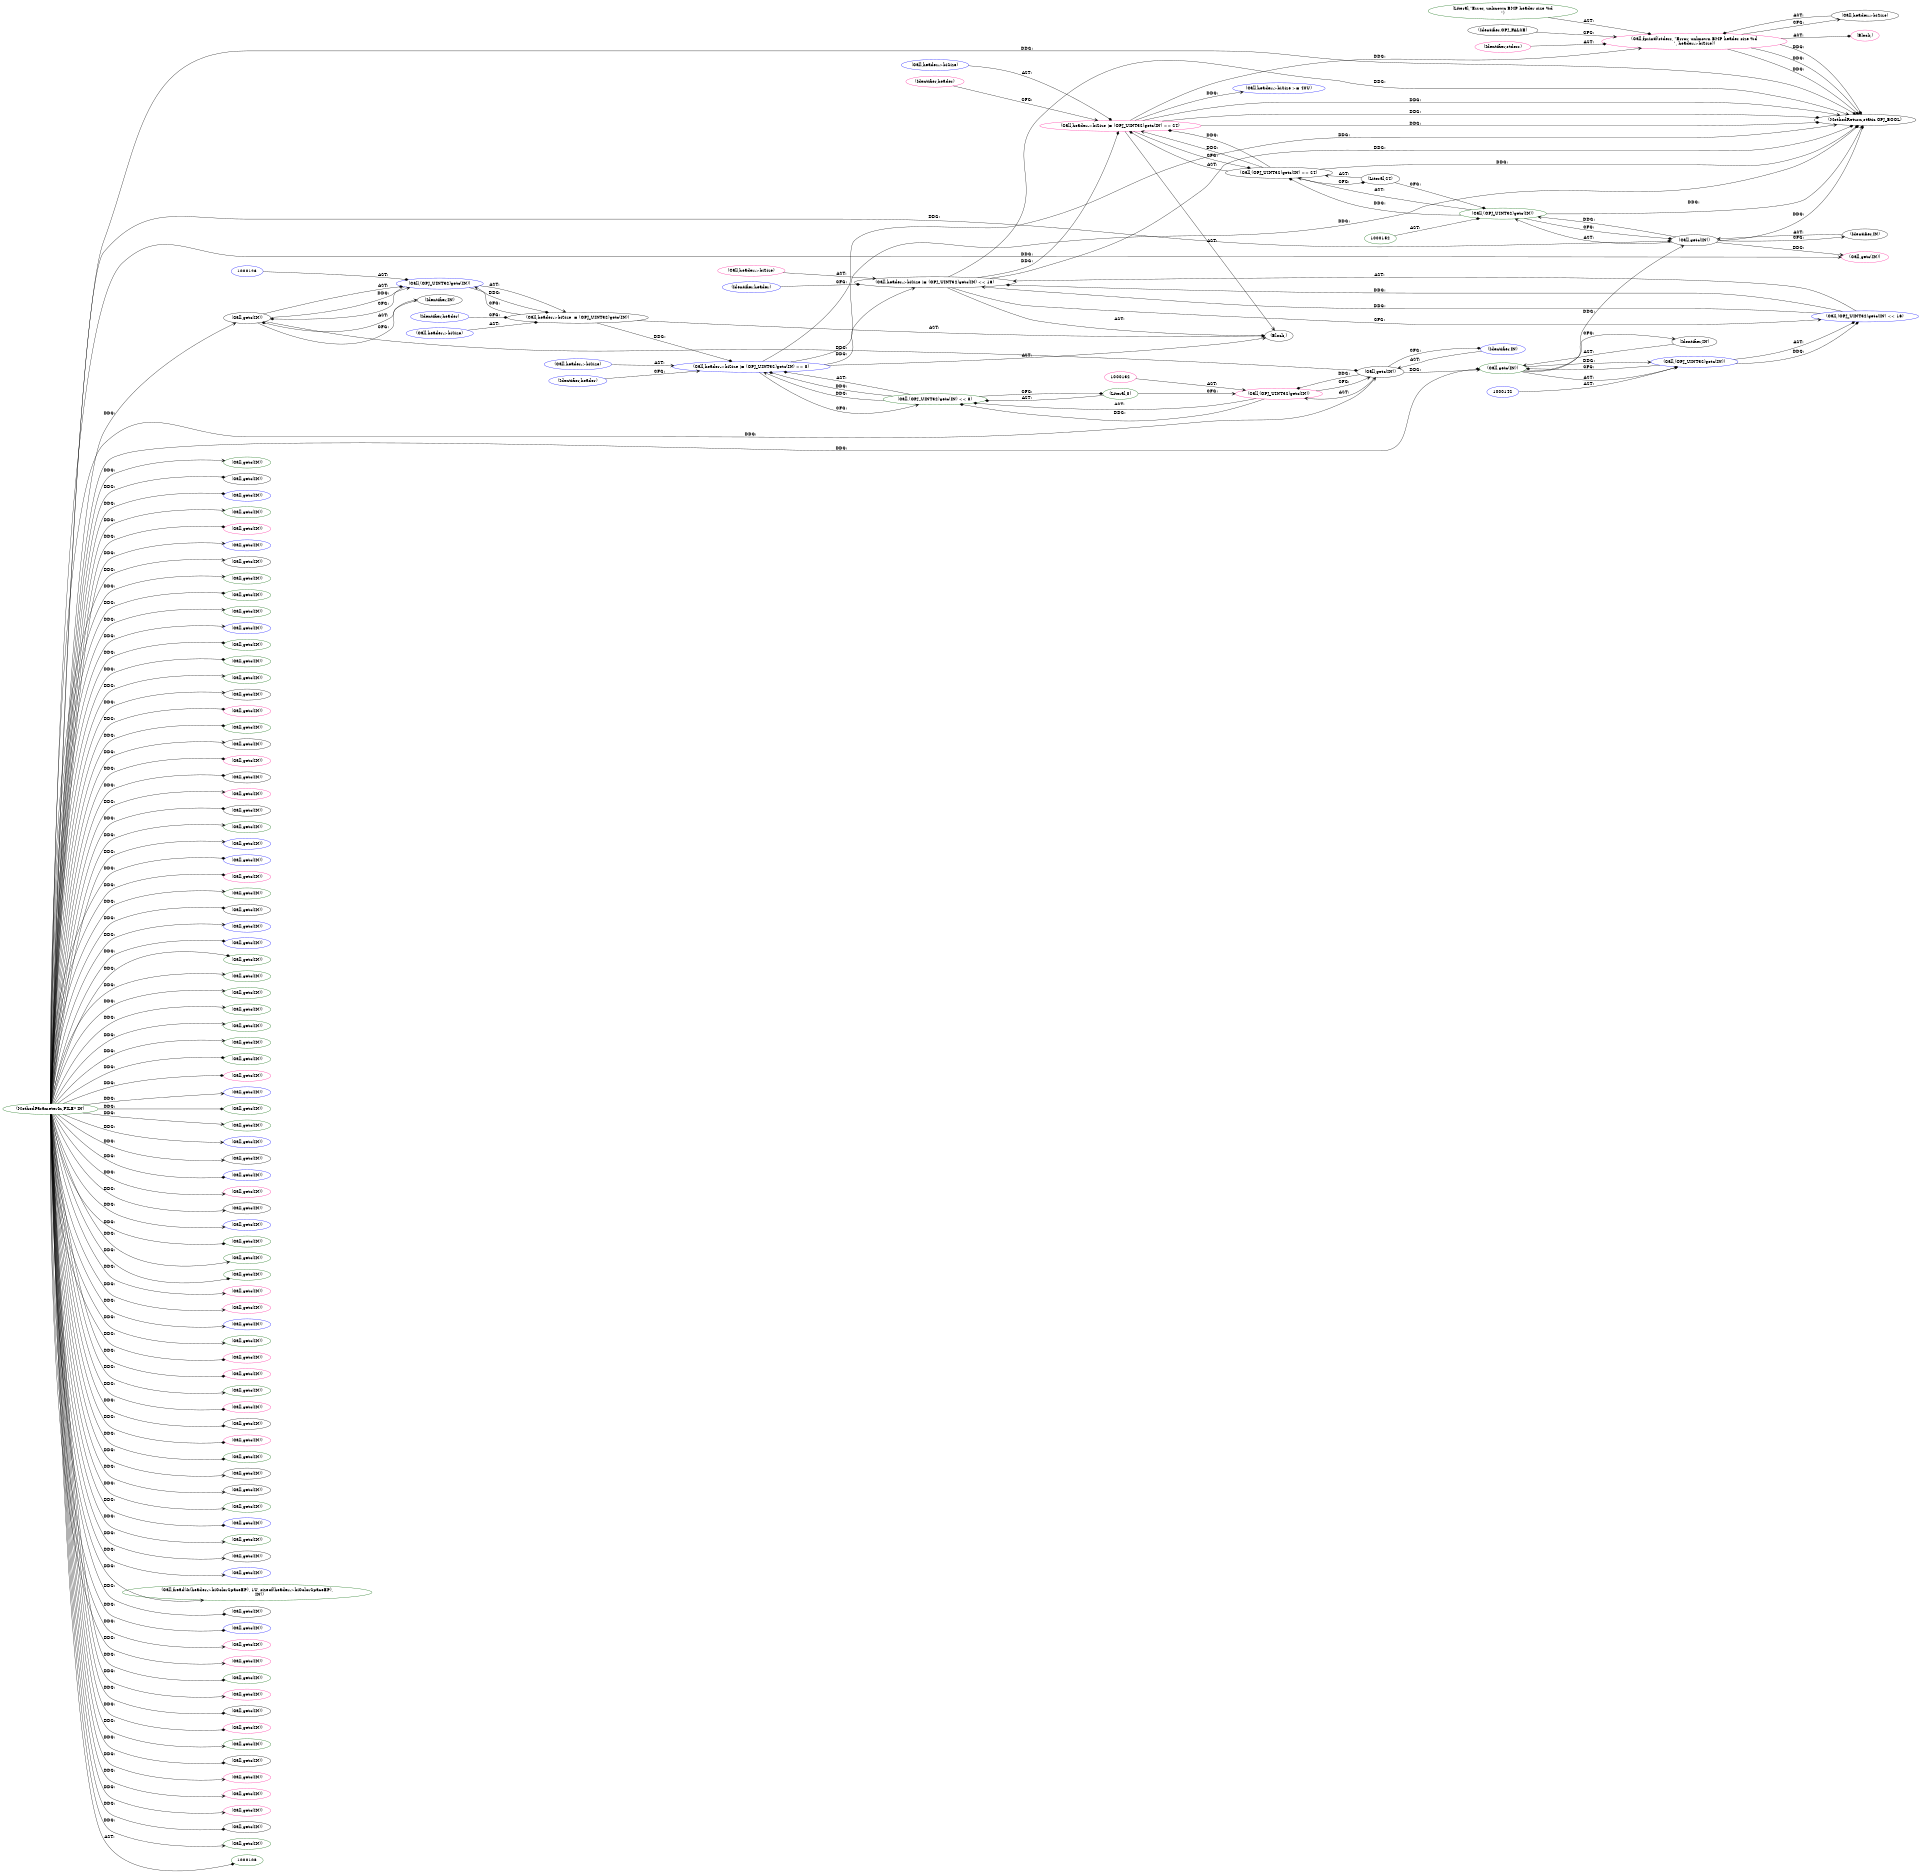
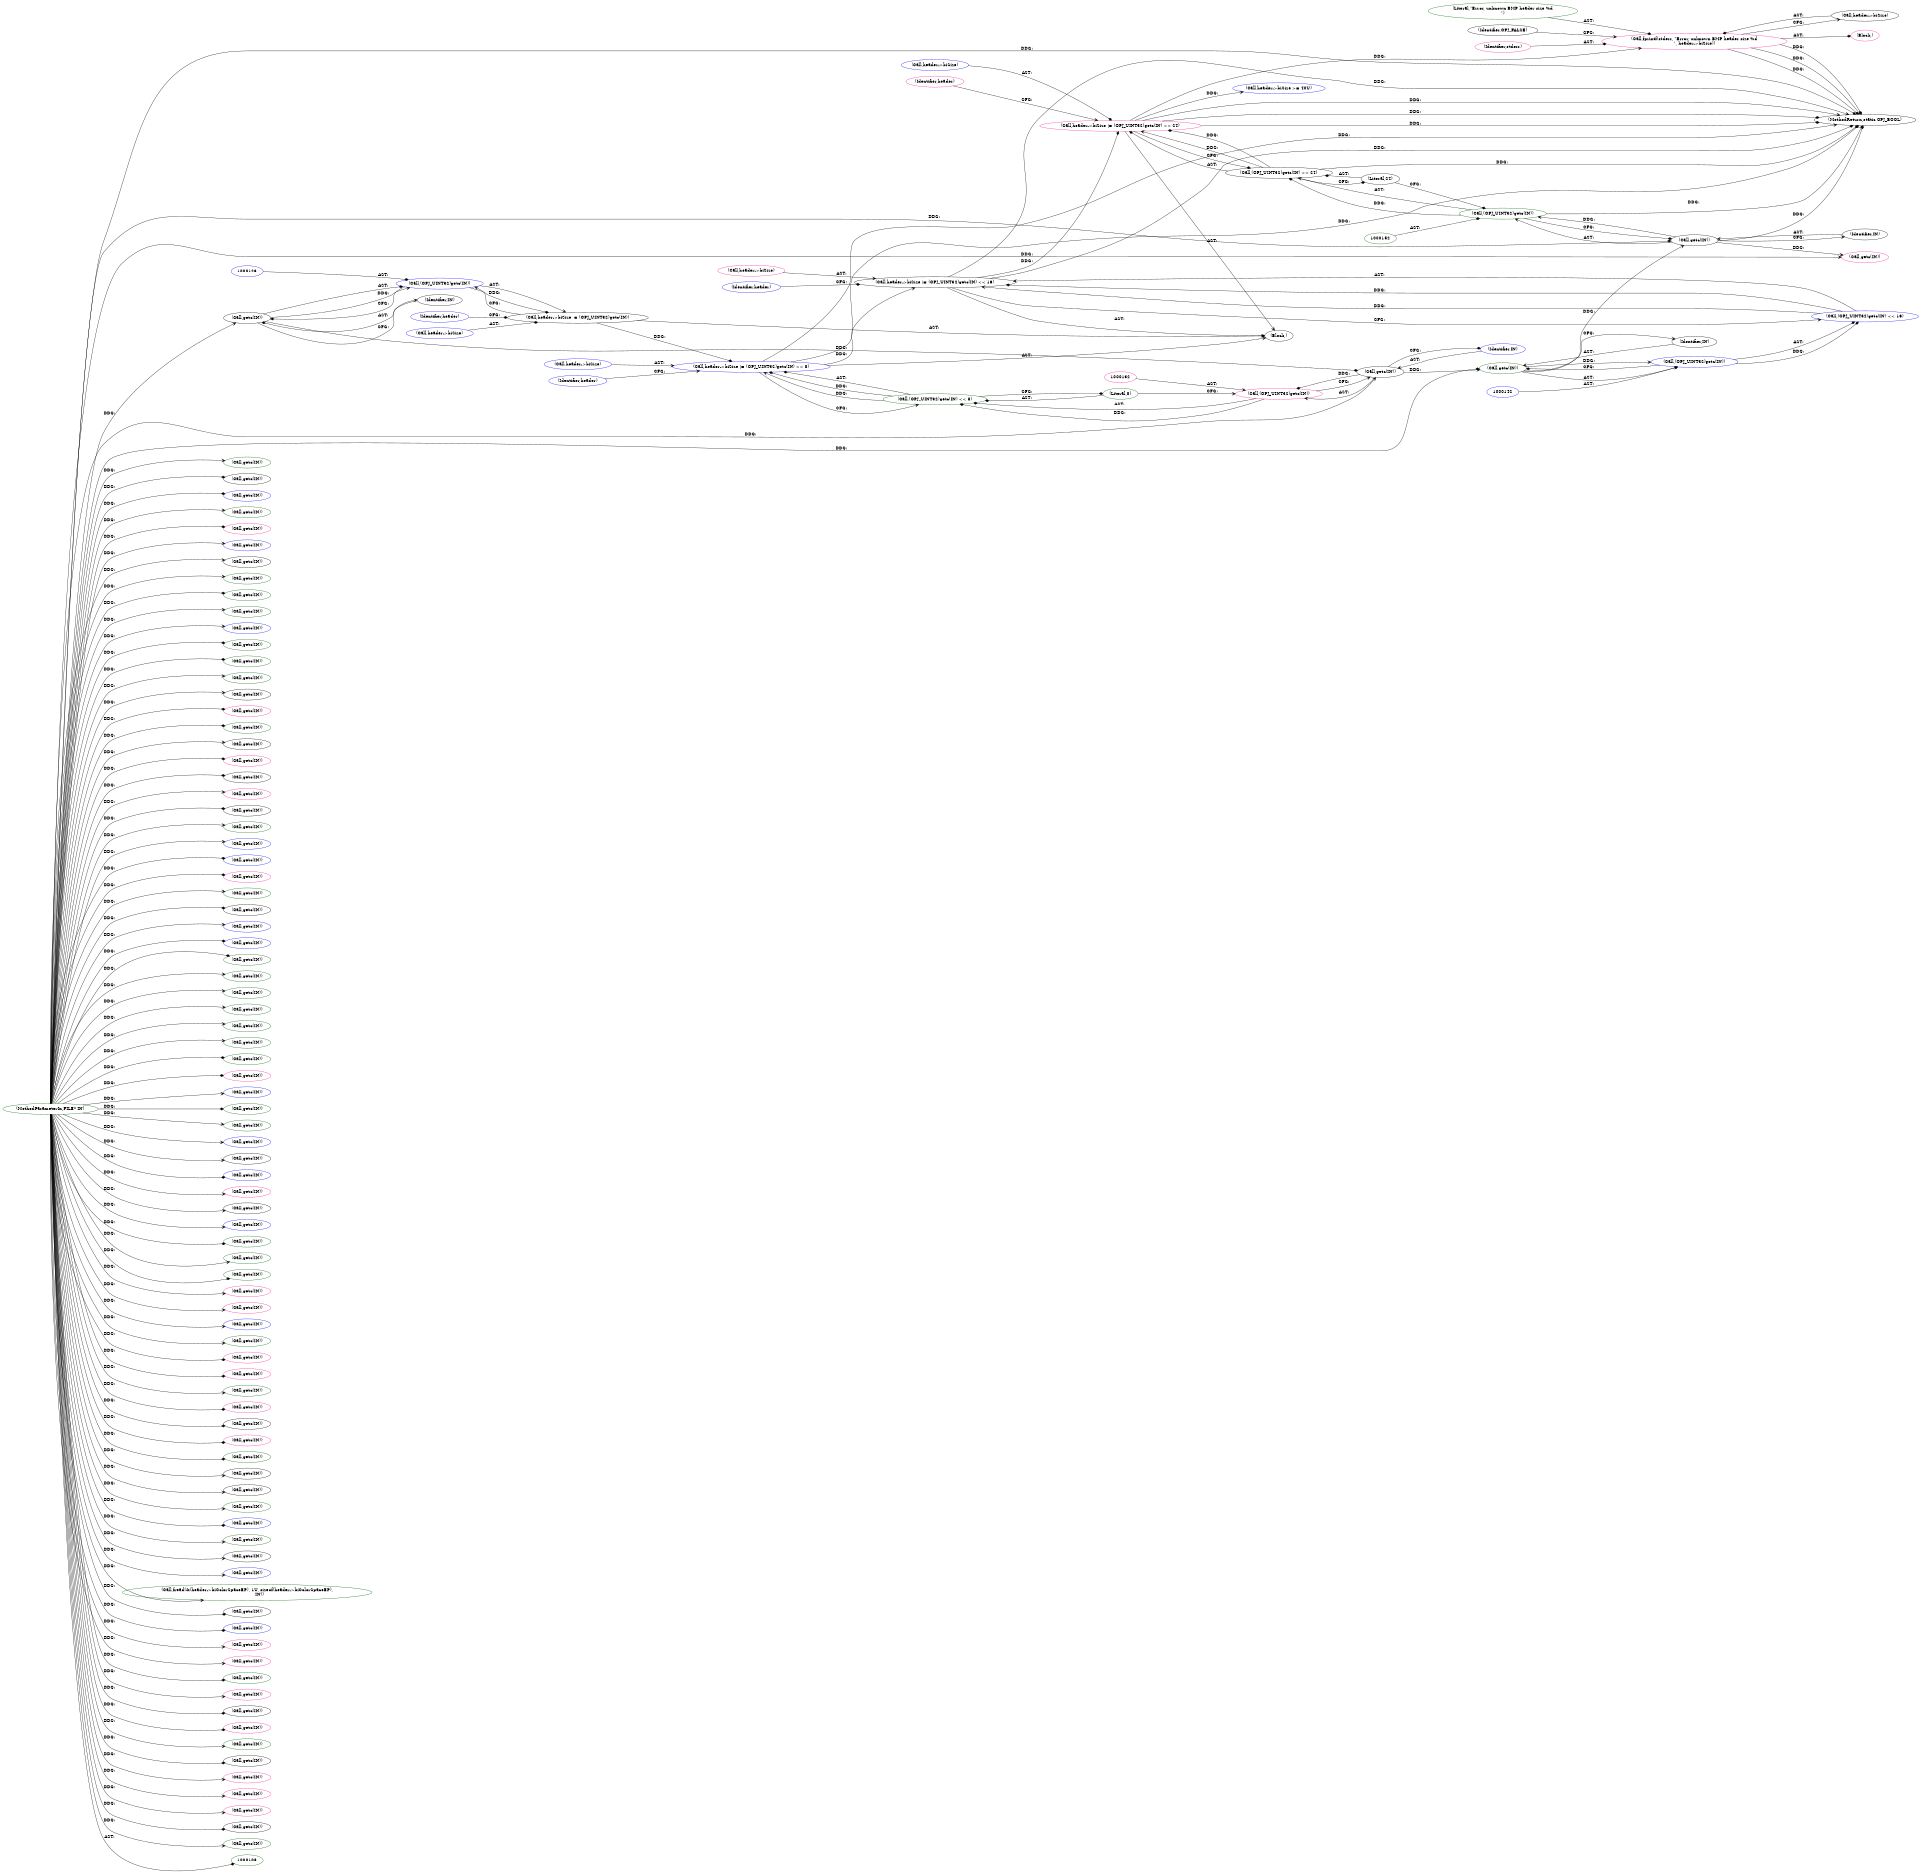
edge "(Literal,24)" -> "(Call,(OPJ_UINT32)getc(IN) << 24)": arrowhead vee -> diamond
